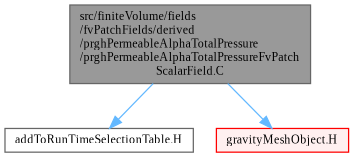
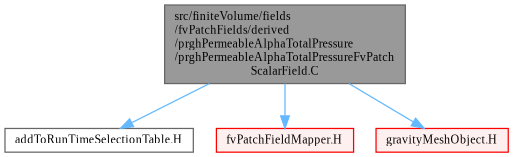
node "fvPatchFieldMapper.H": added
